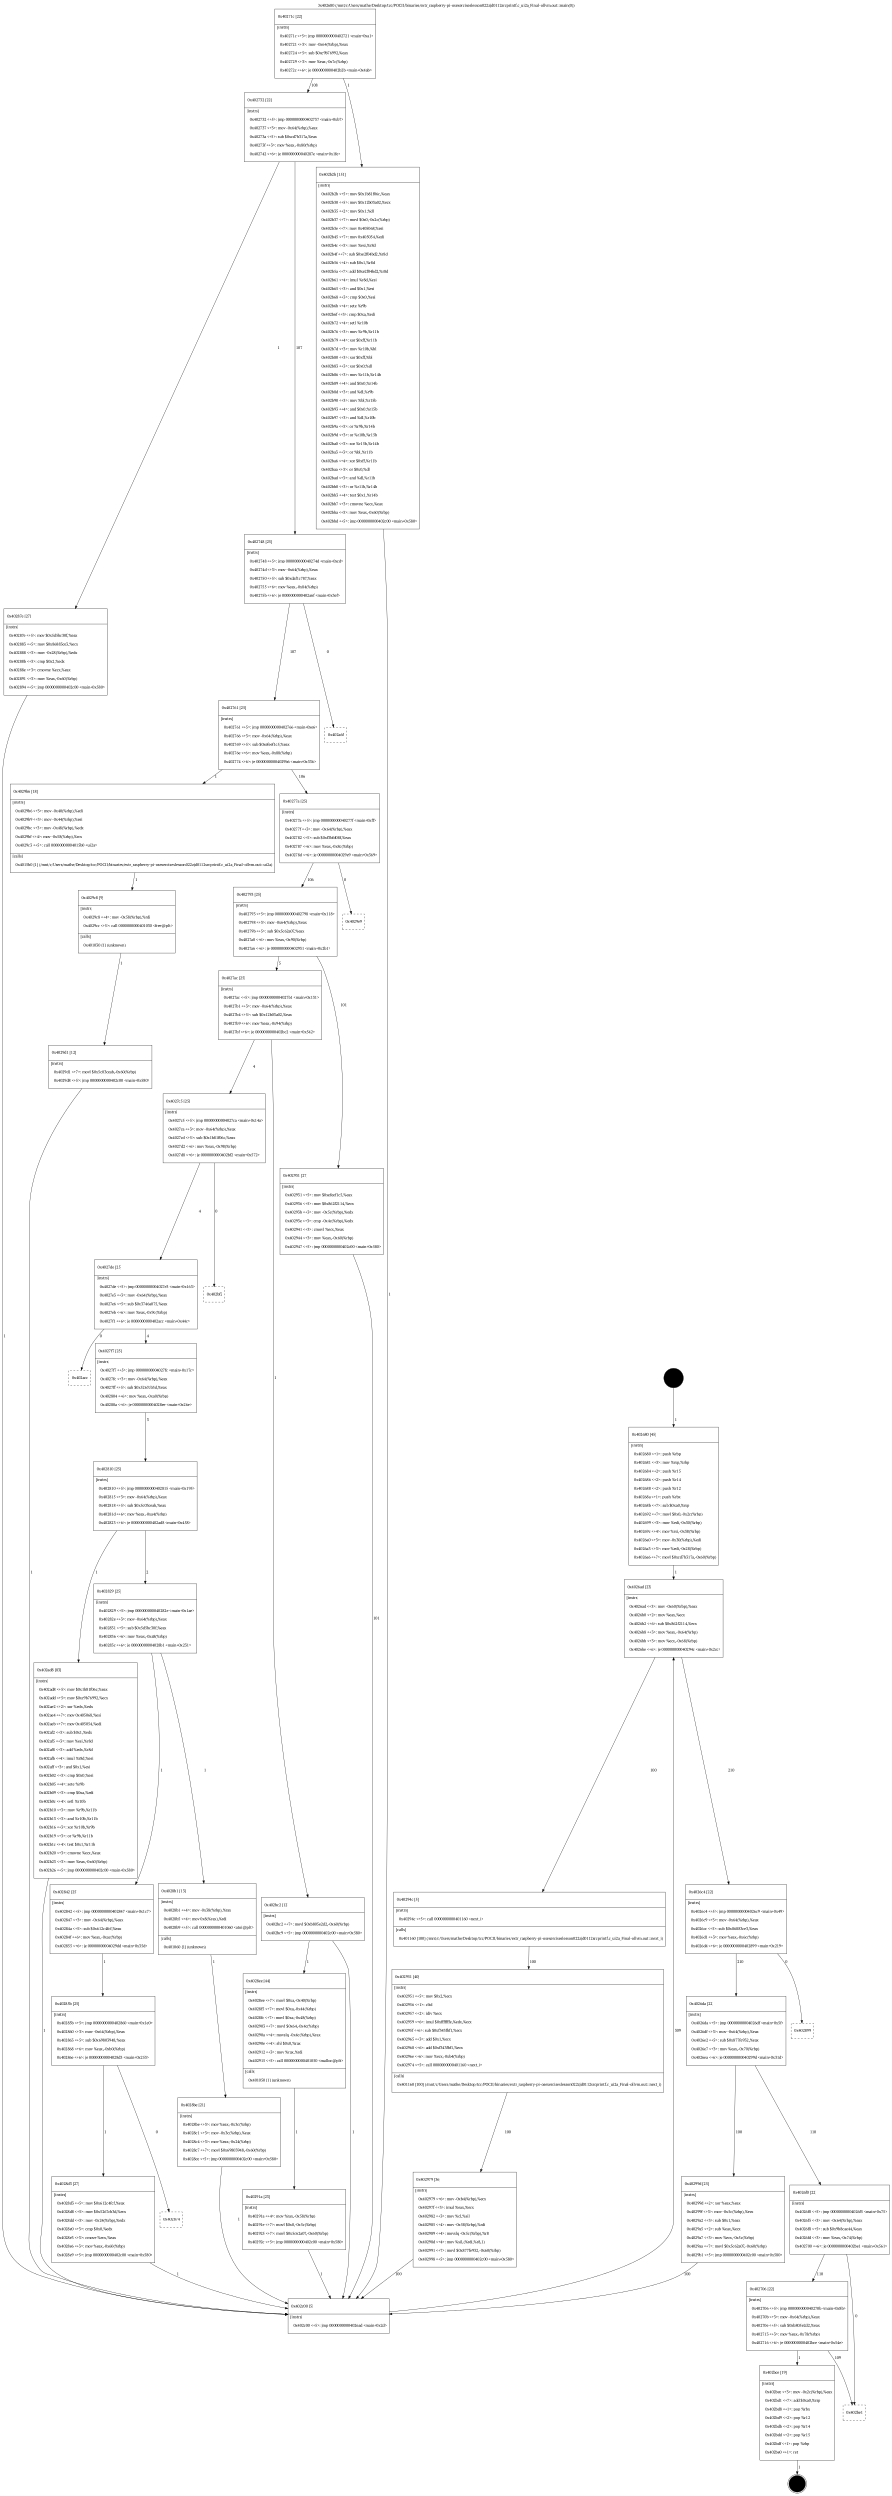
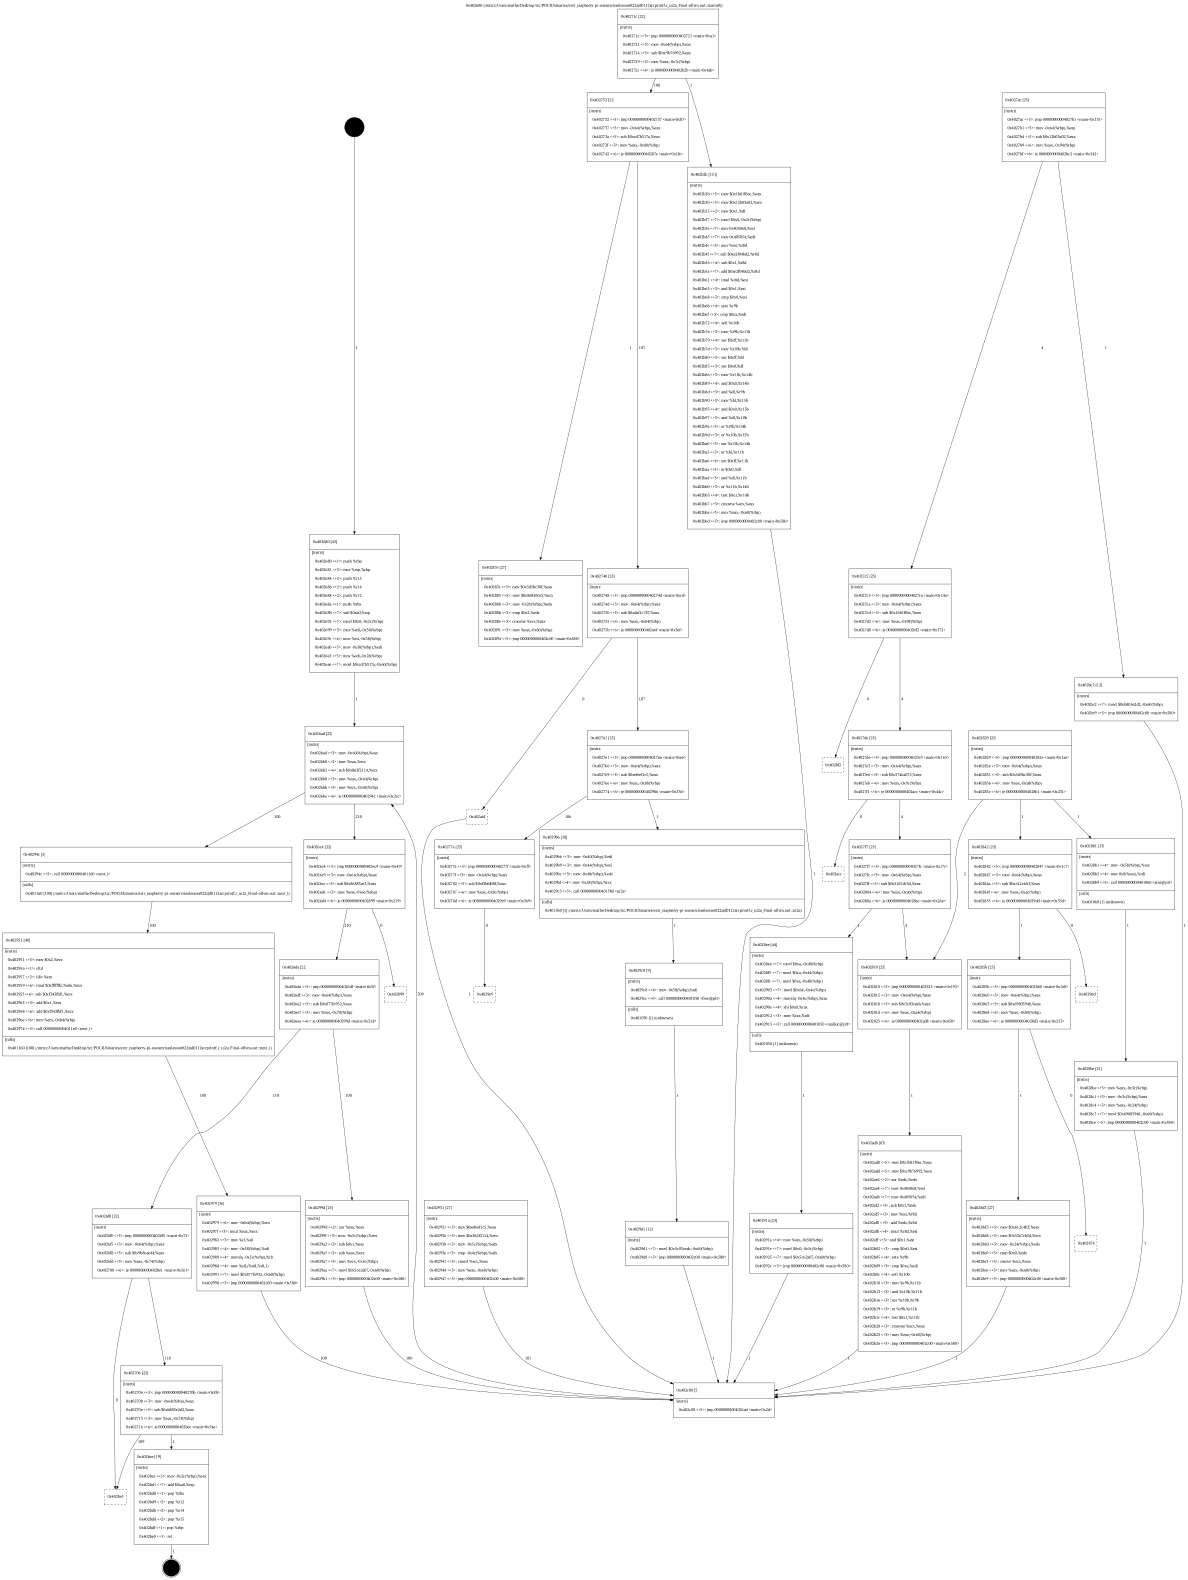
node "0x402793 [25]": removed
node "0x4029dd": added
edge "0x402810 [25]" -> "0x402829 [25]": reversed
edge "0x40287e [27]" -> "0x402c00 [5]": now "0x402a6f" -> "0x402c00 [5]"
edge "0x402bc2 [12]" -> "0x4028ee [44]": now "0x4027f7 [25]" -> "0x4028ee [44]"
